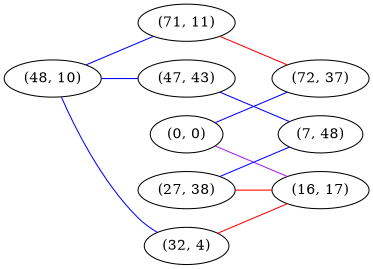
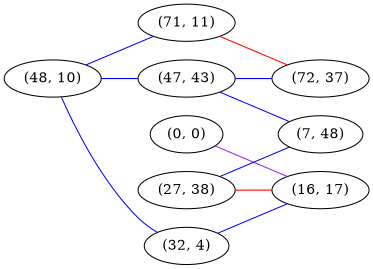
edge "(72, 37)" -- "(0, 0)": now "(72, 37)" -- "(47, 43)"
edge "(16, 17)" -- "(32, 4)": color red -> blue
